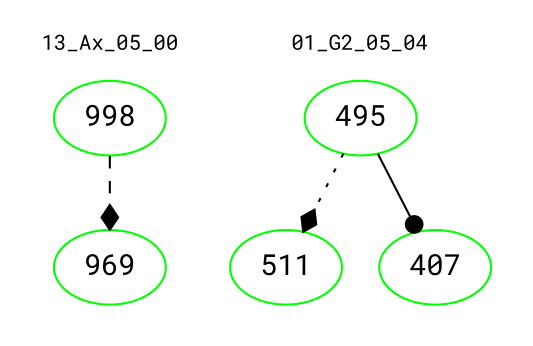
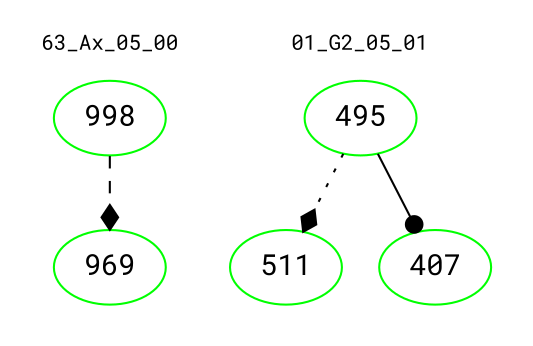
cluster "13_Ax_05_00": label "13_Ax_05_00" -> "63_Ax_05_00"
cluster "01_G2_05_04": label "01_G2_05_04" -> "01_G2_05_01"
